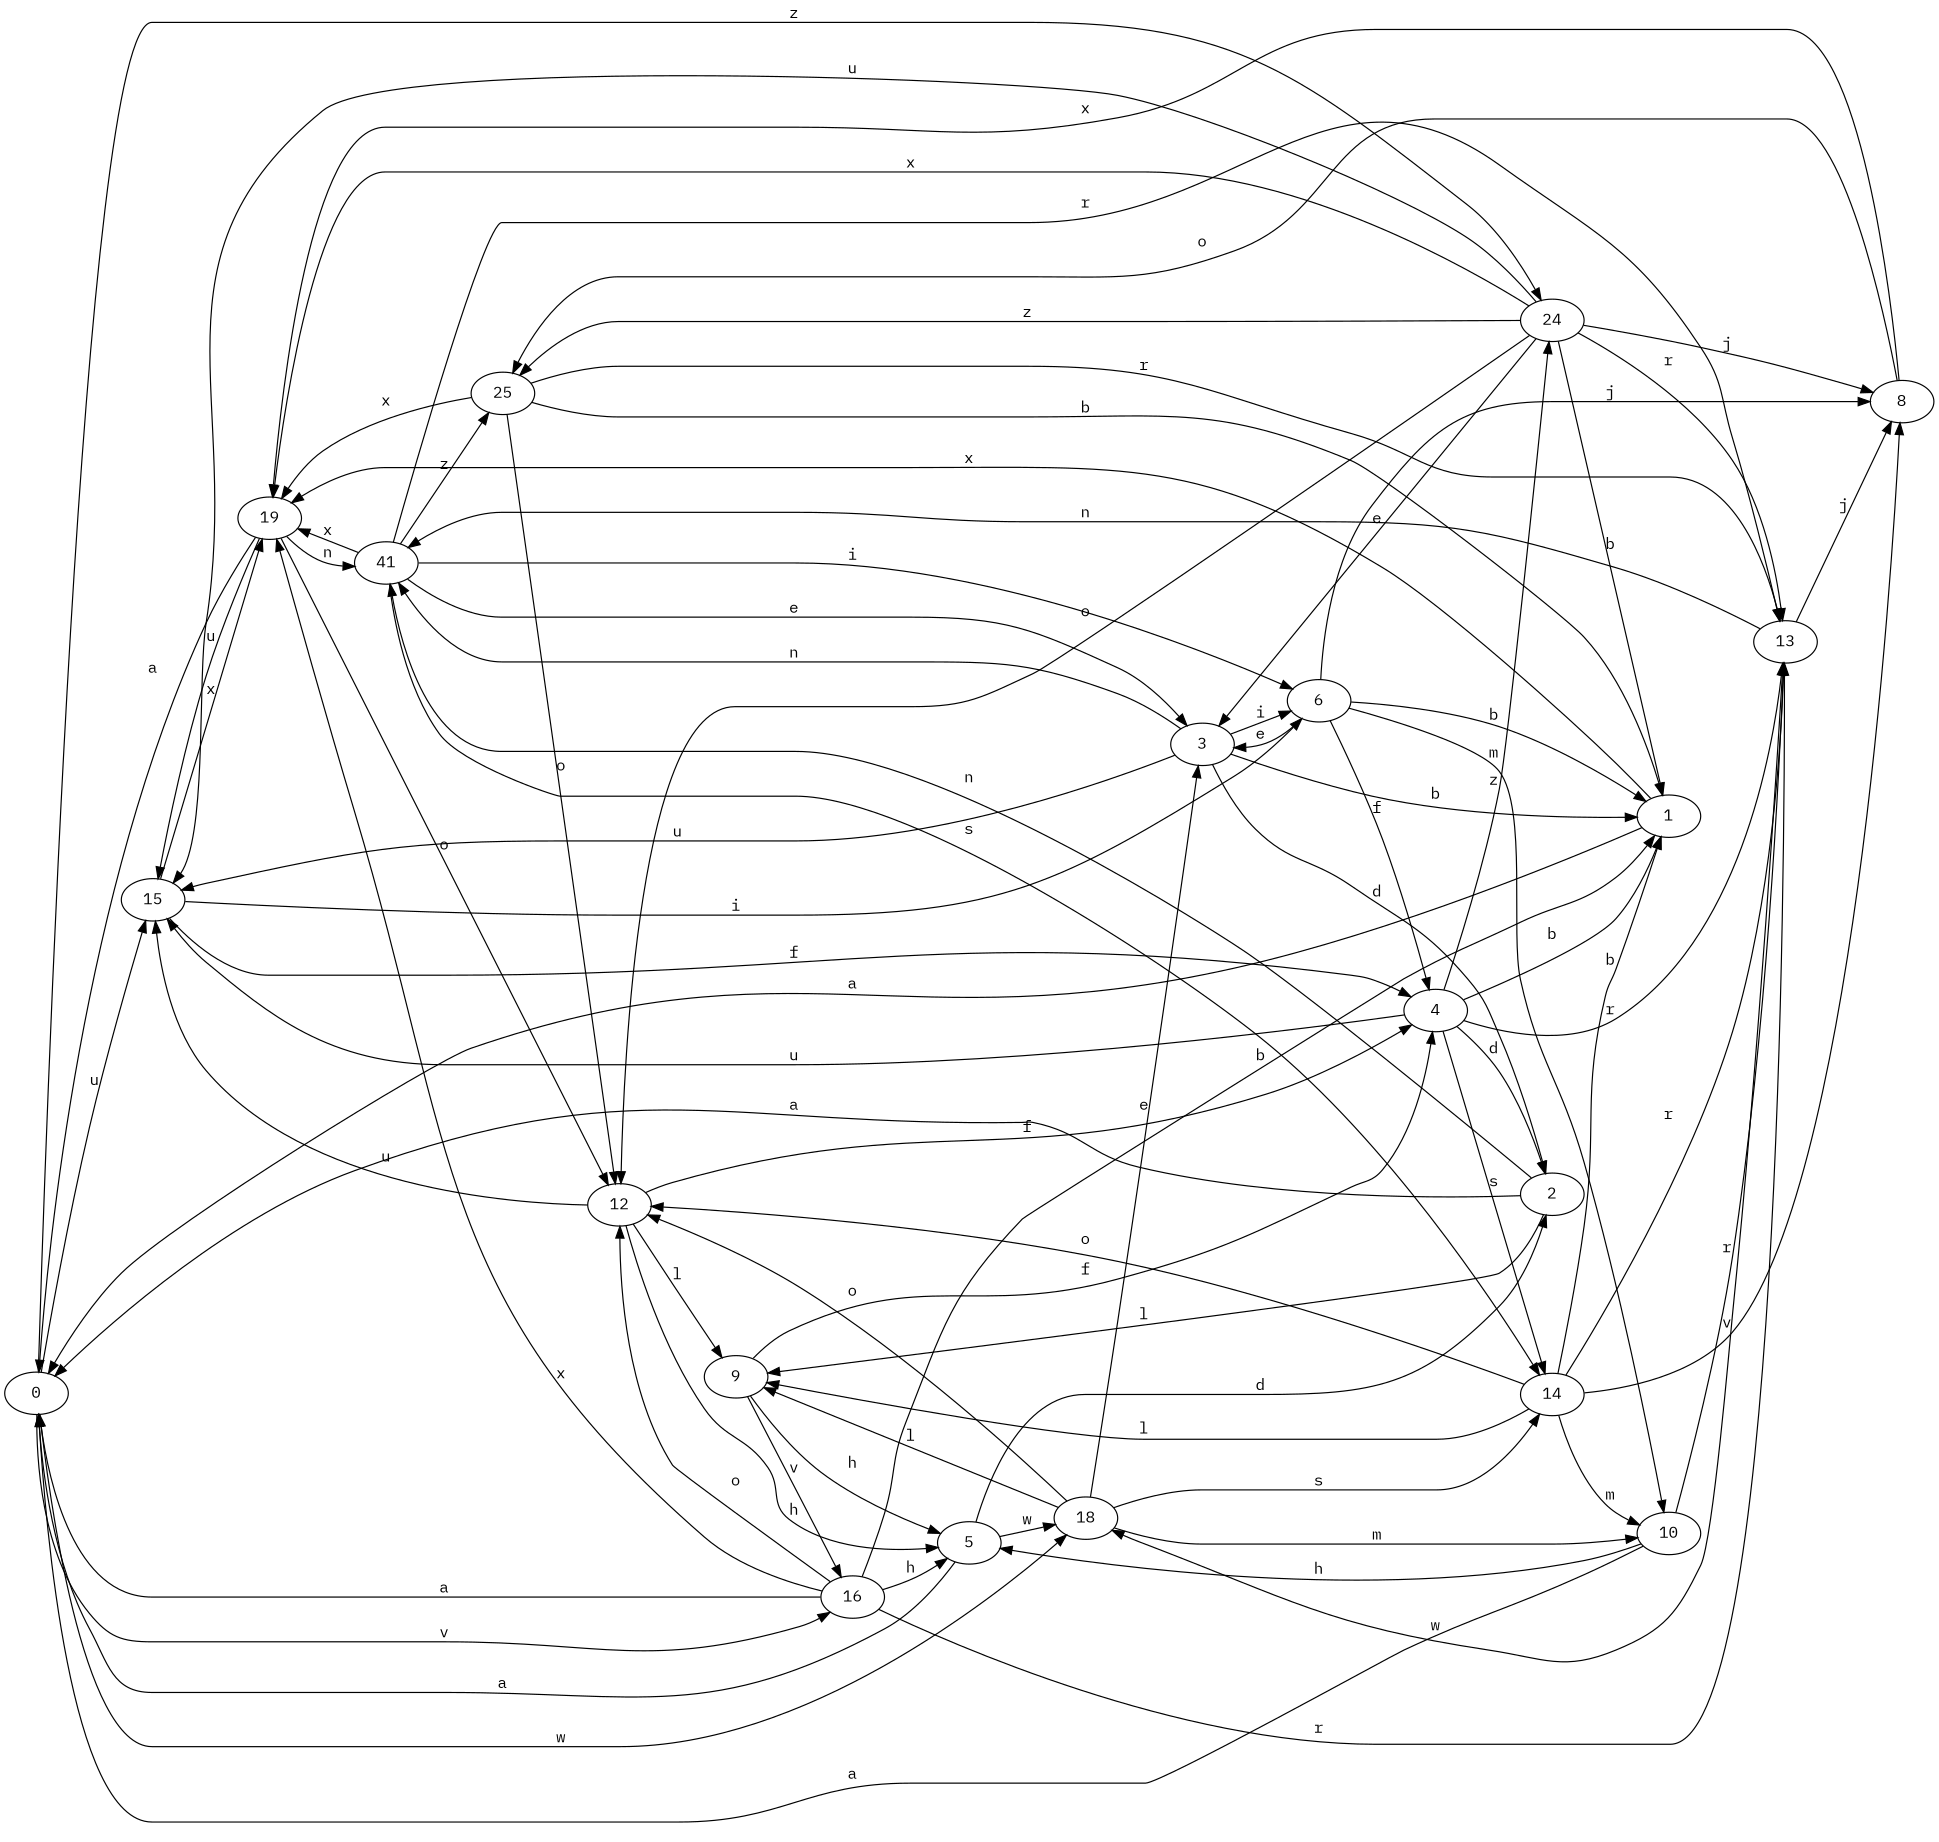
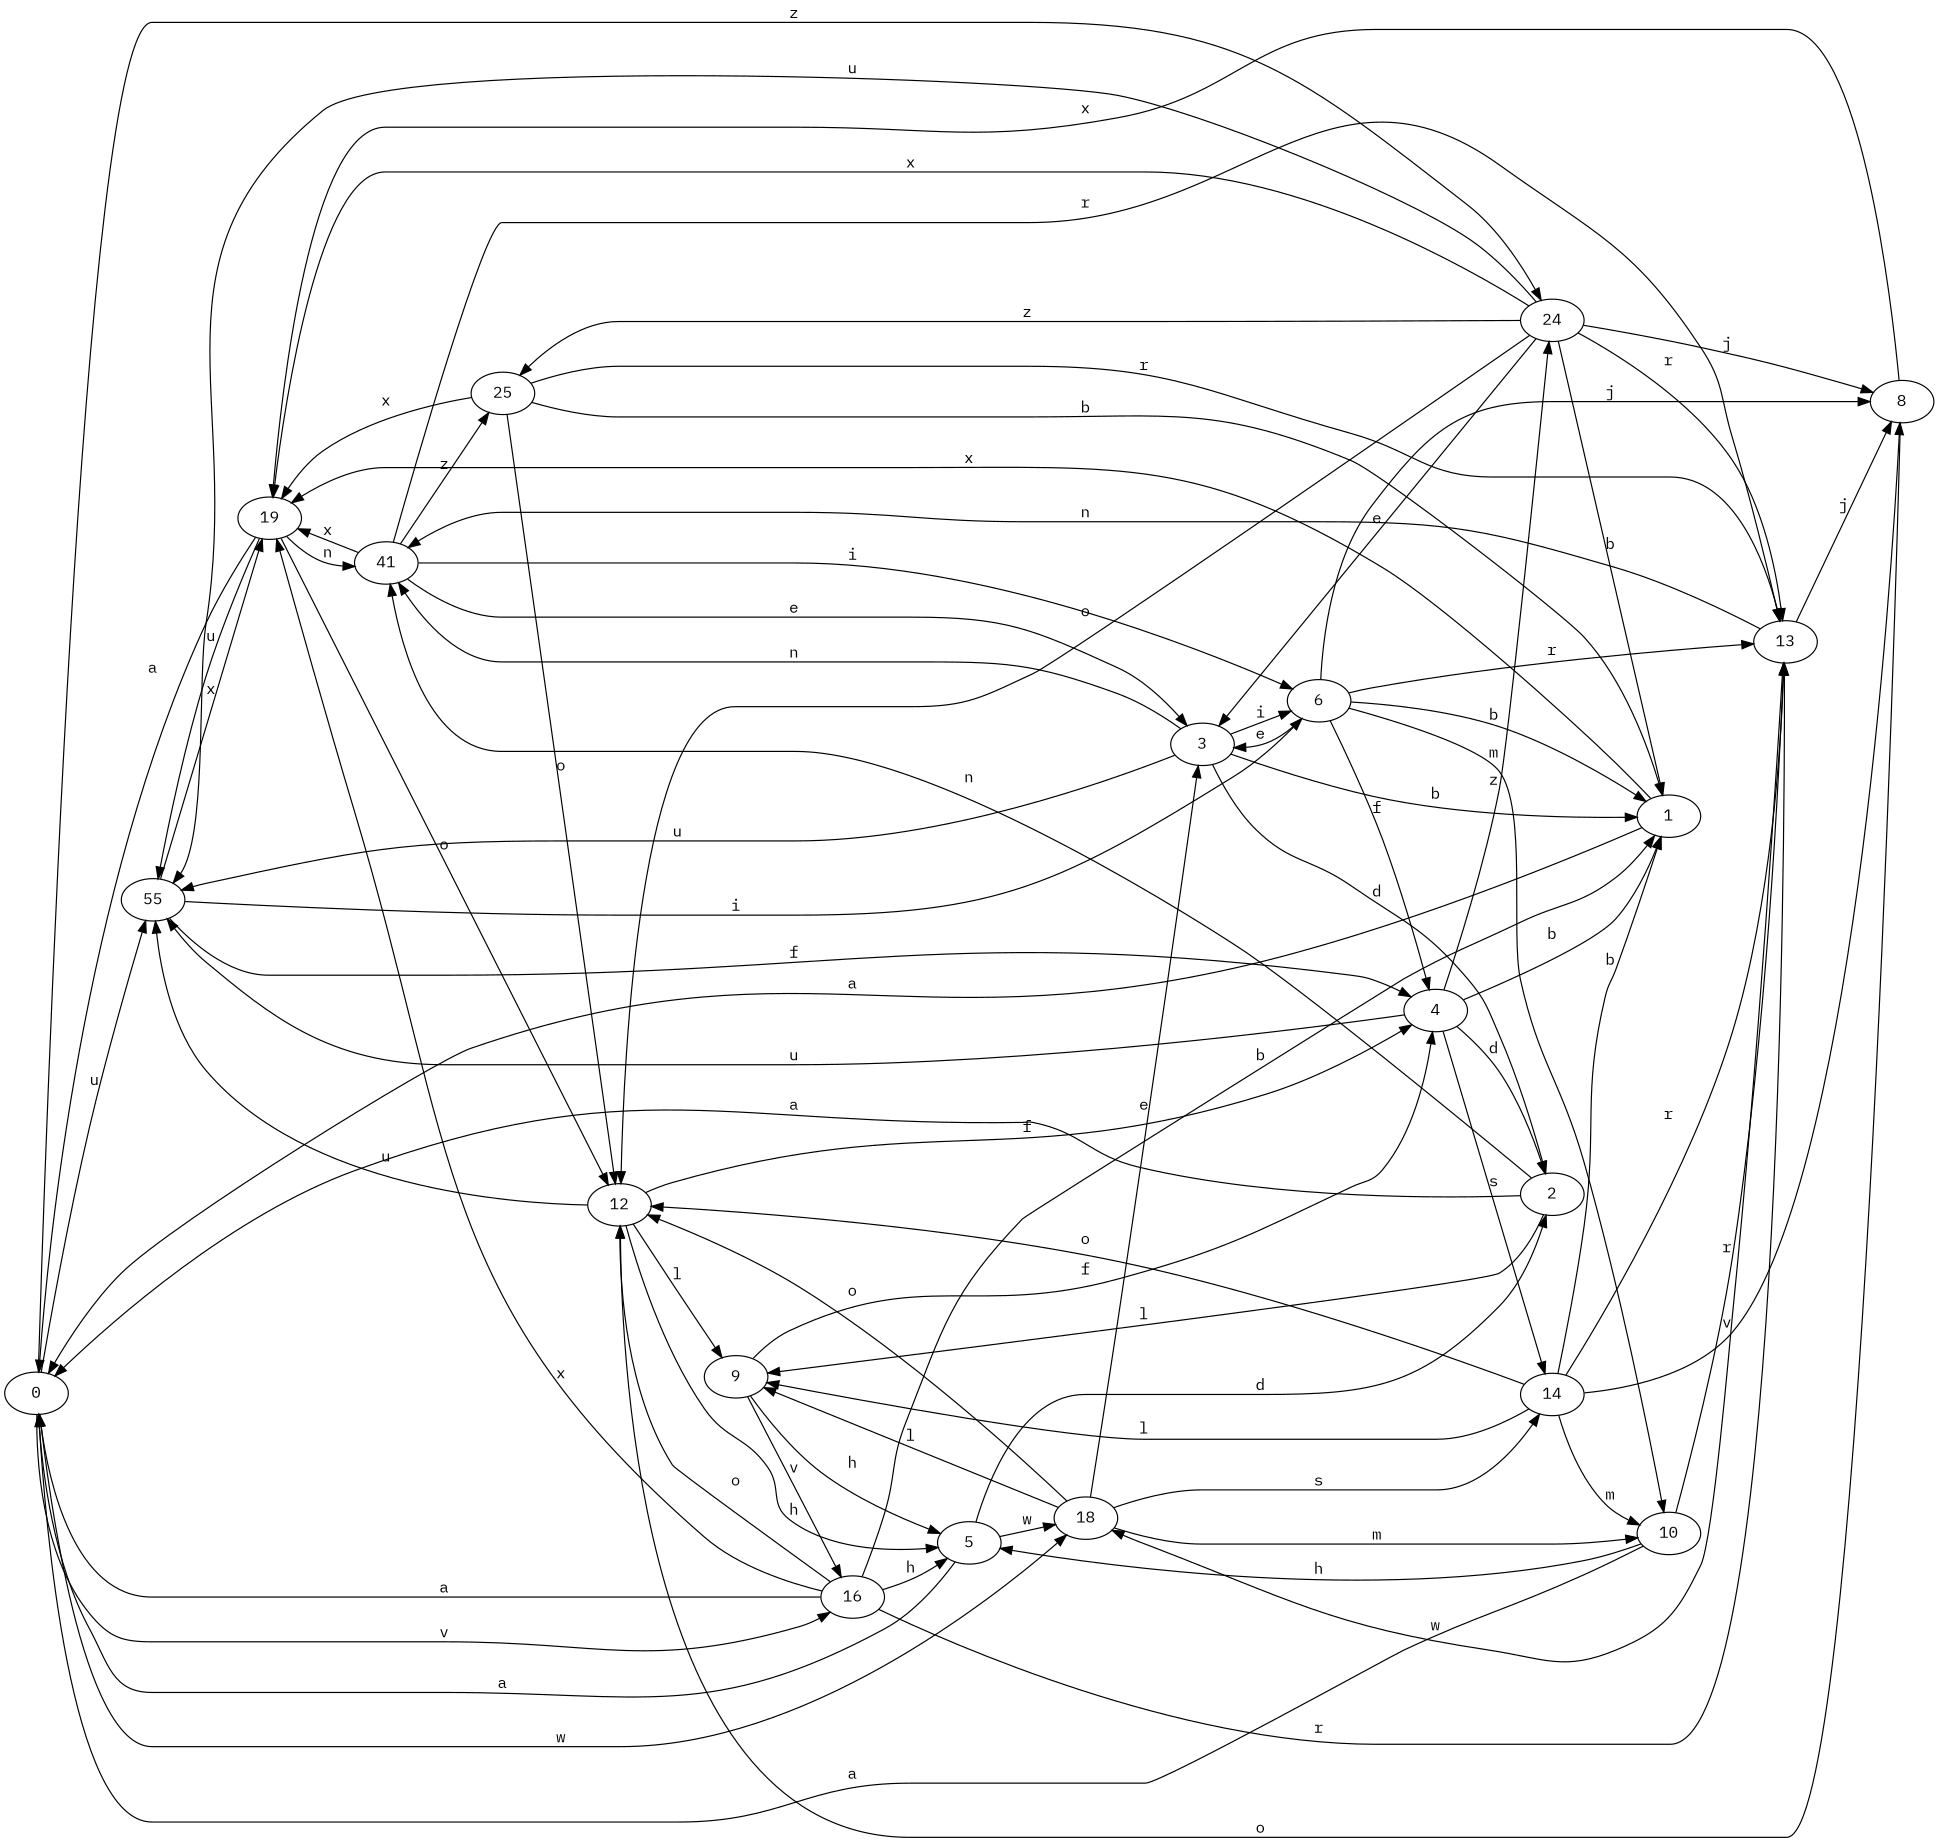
edge "8" -> "25": now "8" -> "12"
edge "41" -> "14": removed, label "s"
node "15": label "15" -> "55"
edge "4" -> "13": now "6" -> "13"
